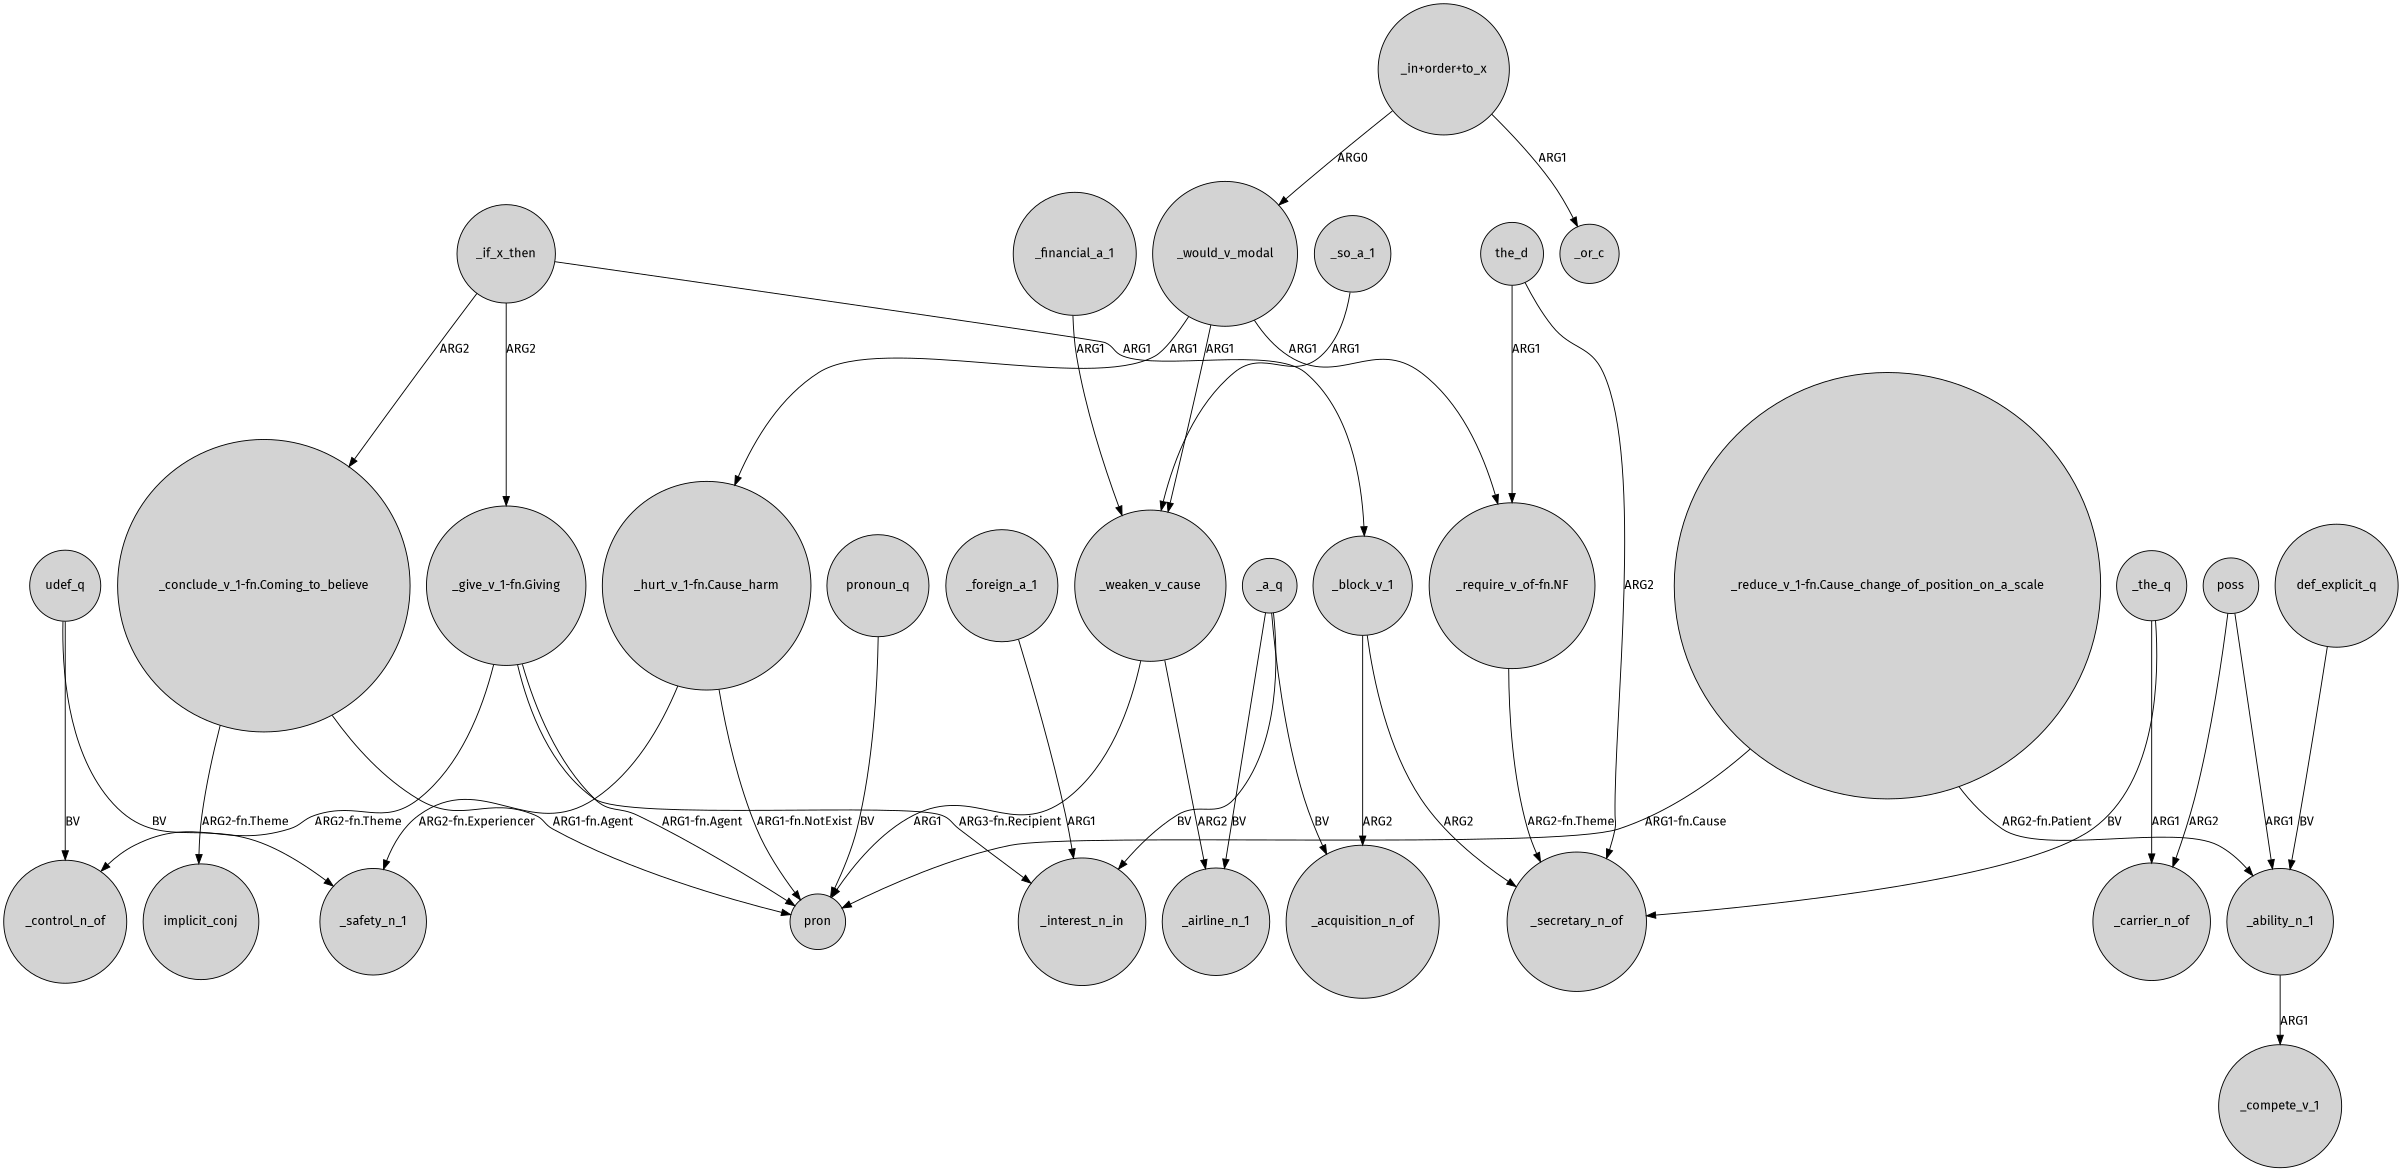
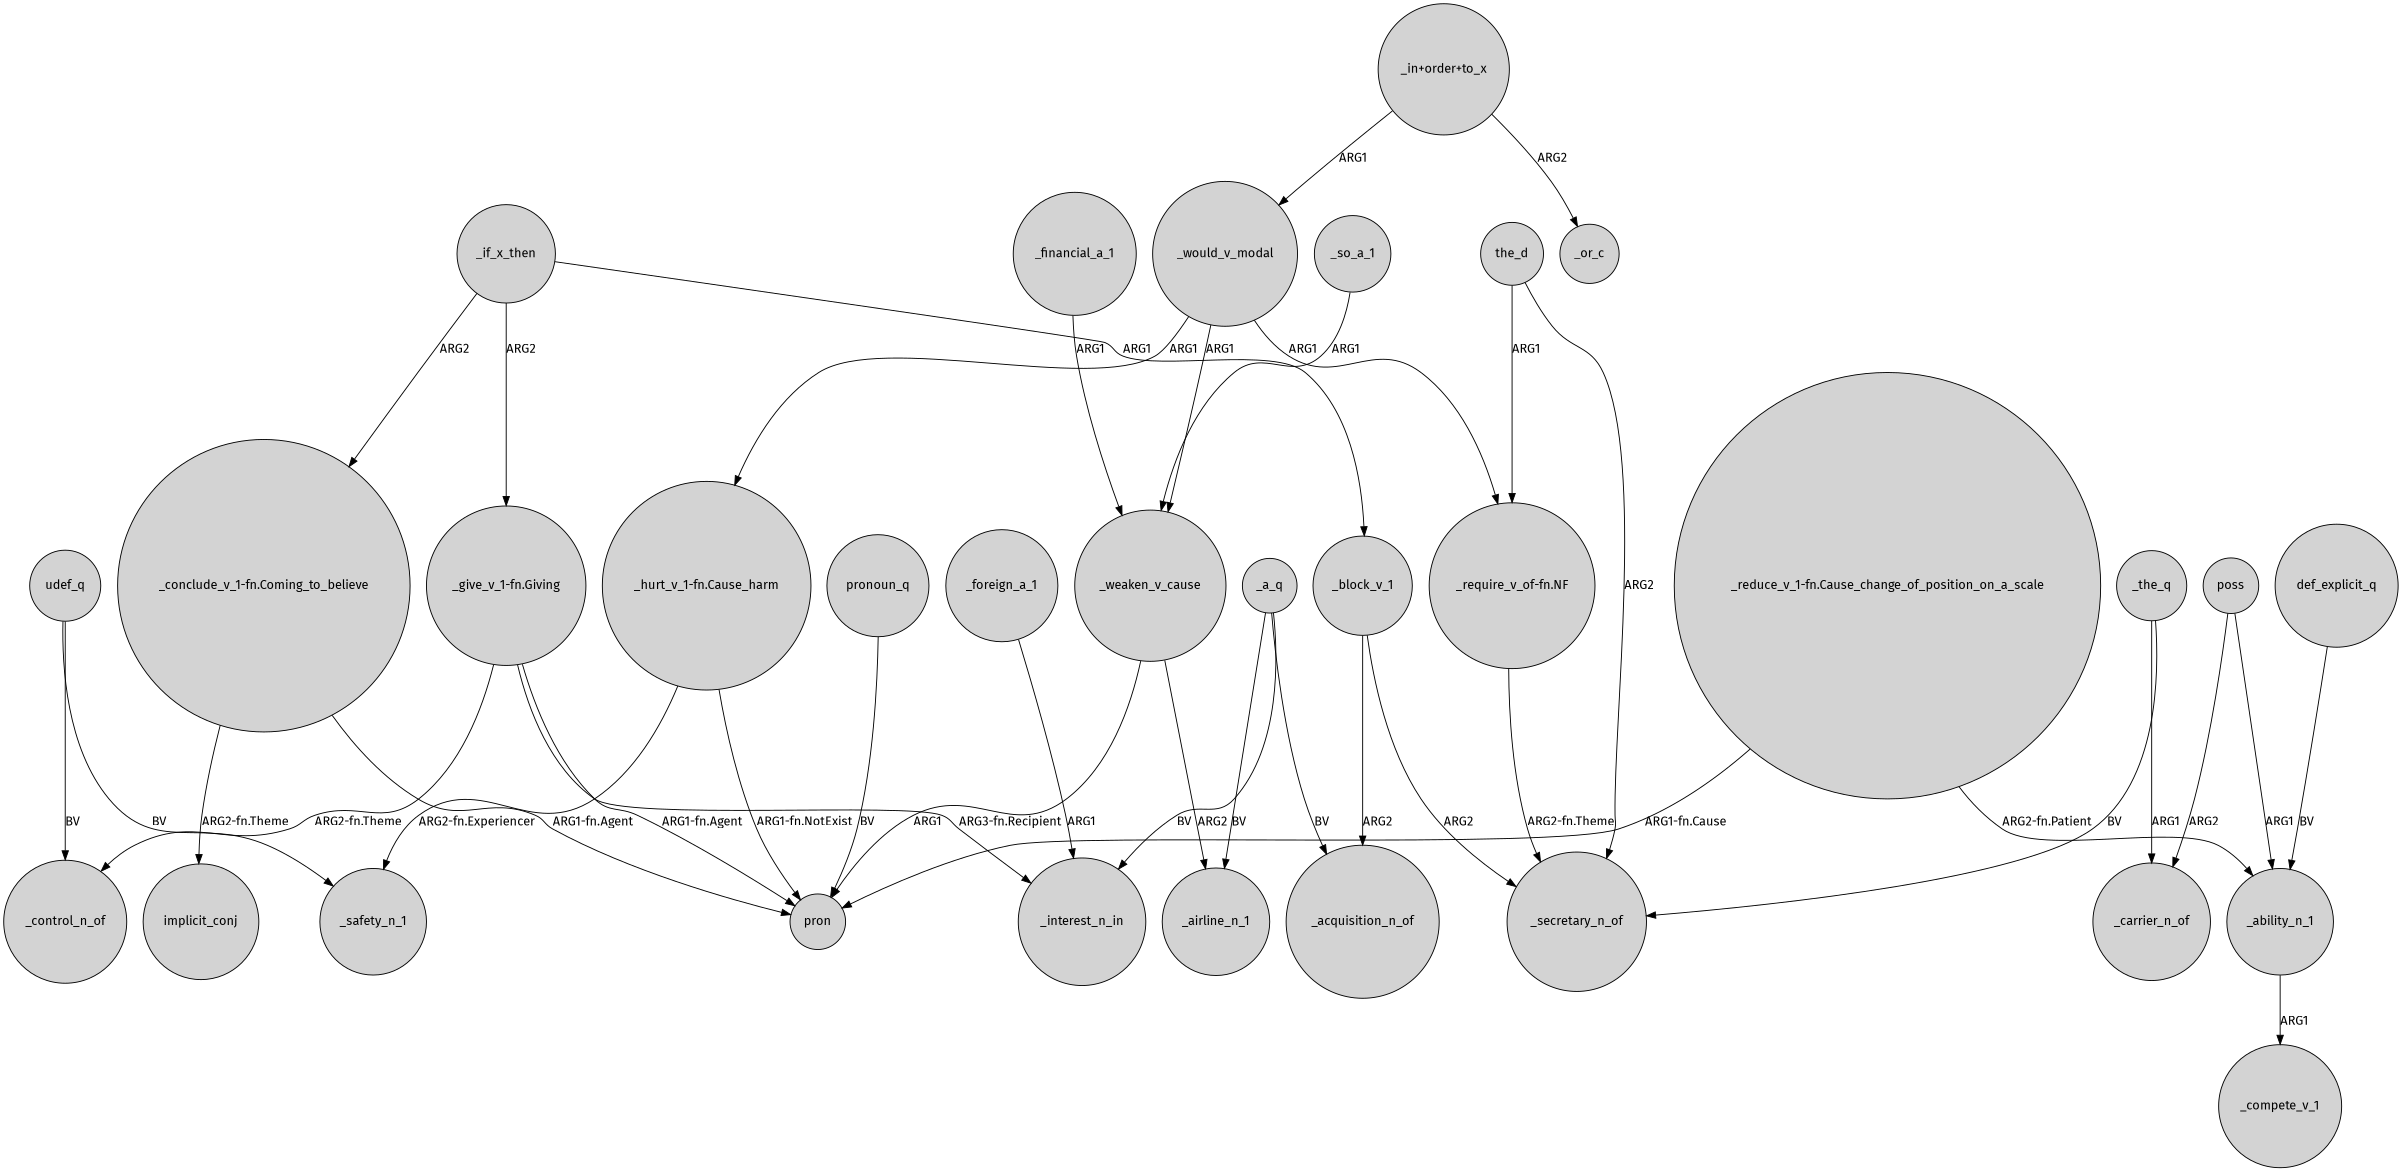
edge "_in+order+to_x" -> "_would_v_modal": label "ARG0" -> "ARG1"
edge "_in+order+to_x" -> "_or_c": label "ARG1" -> "ARG2"
